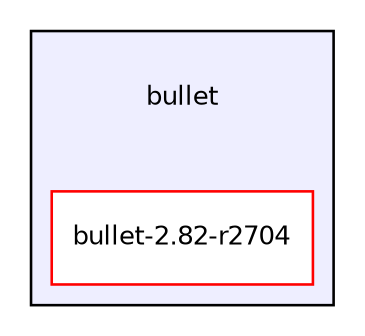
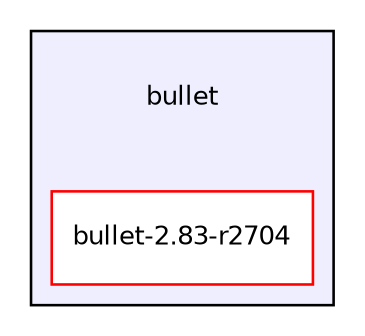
node "bullet-2.82-r2704": label "bullet-2.82-r2704" -> "bullet-2.83-r2704"
